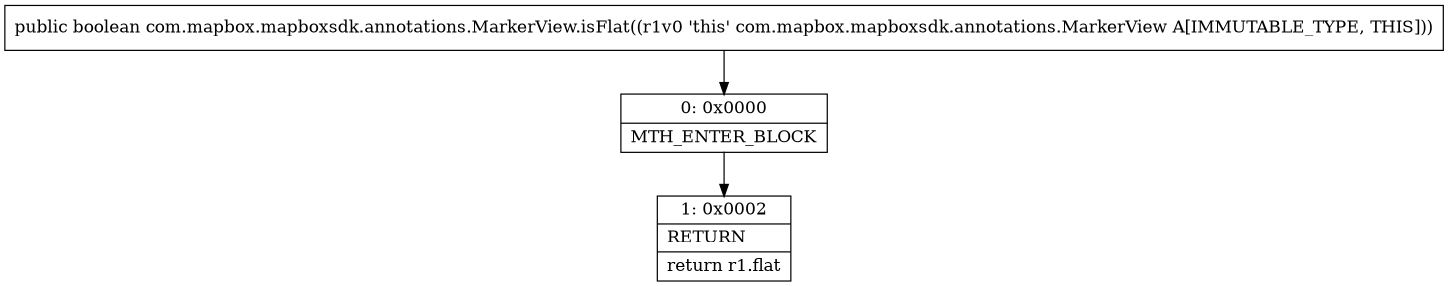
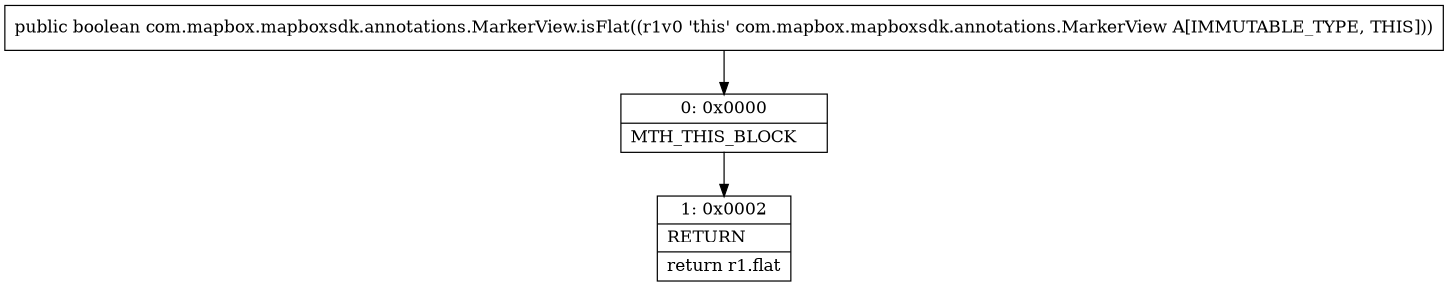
node "0: 0x0000": text "MTH_ENTER_BLOCK" -> "MTH_THIS_BLOCK"
